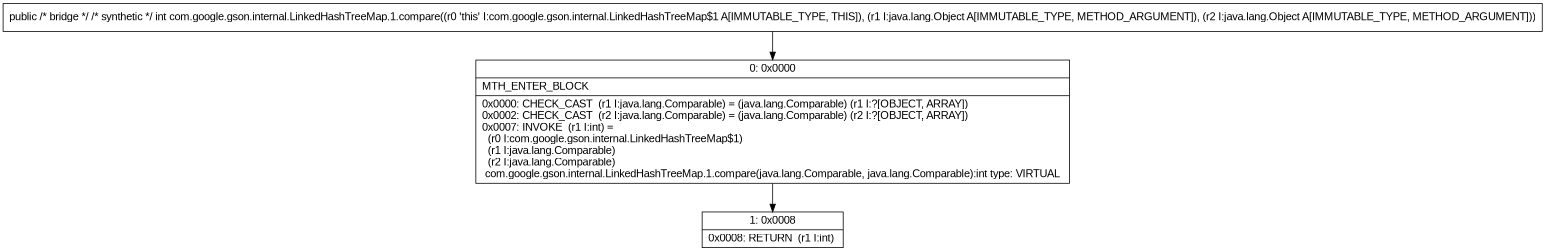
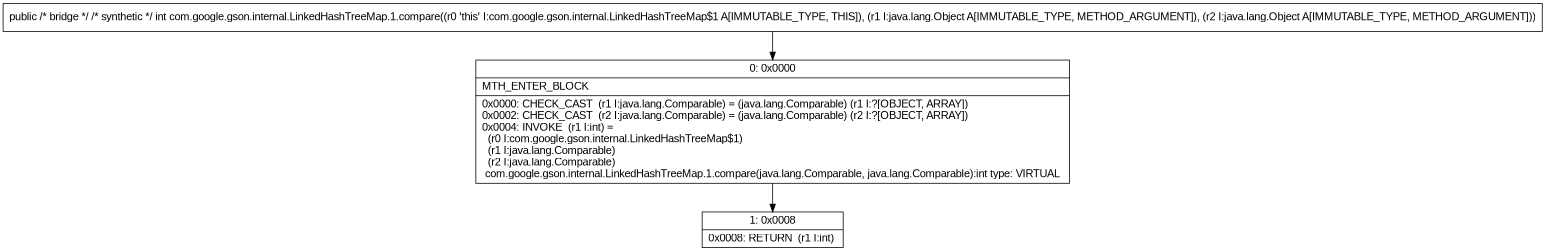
node "0: 0x0000": text "0x0007: INVOKE  (r1 I:int) =" -> "0x0004: INVOKE  (r1 I:int) ="
